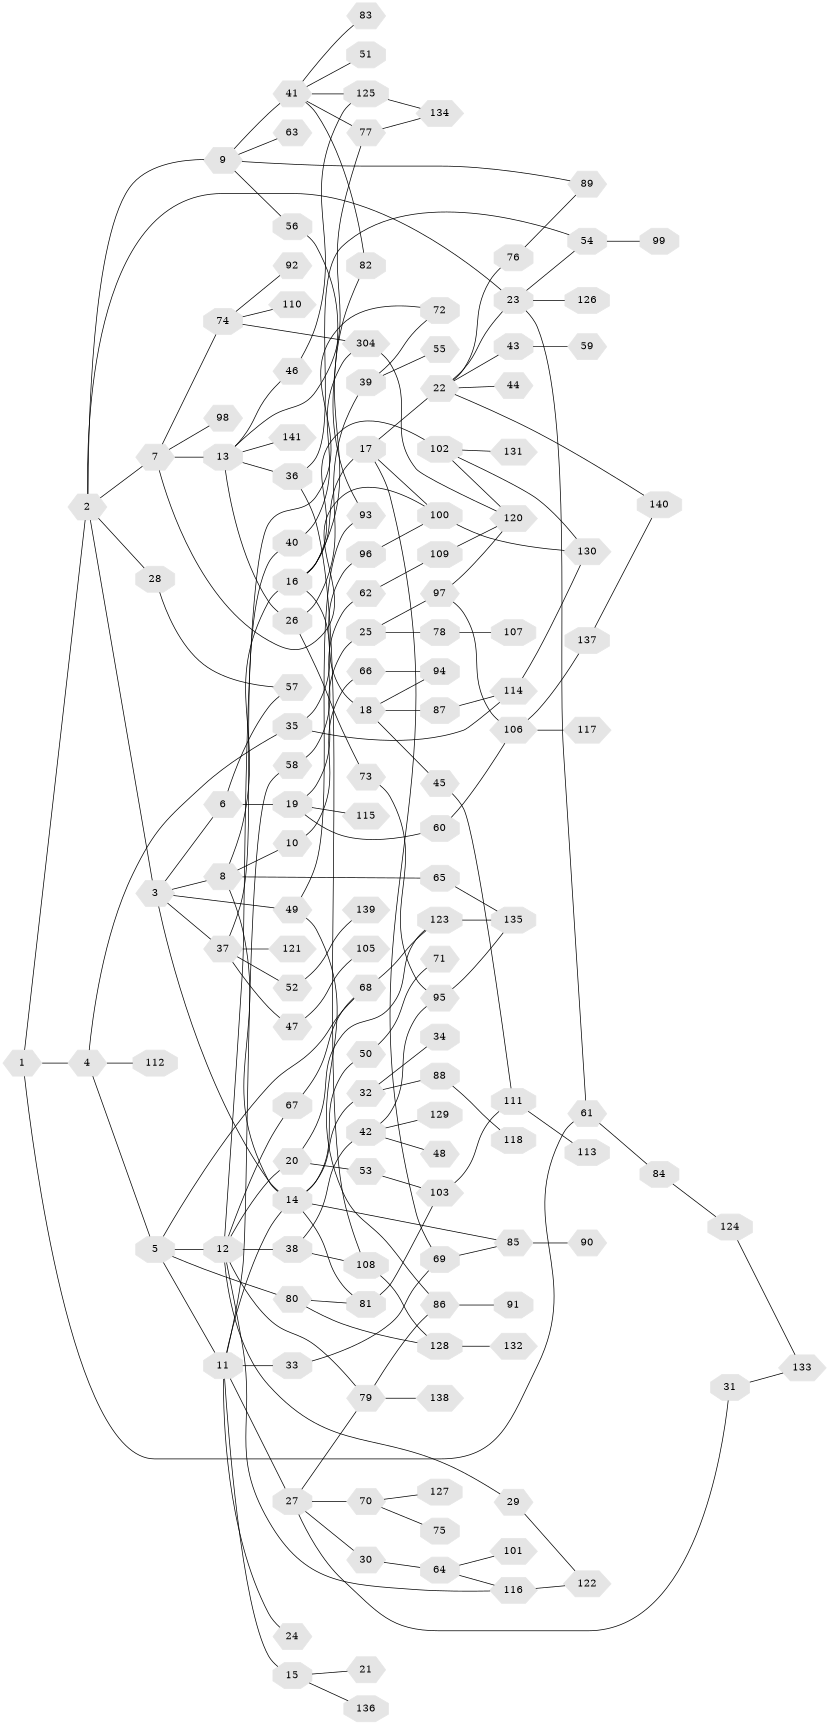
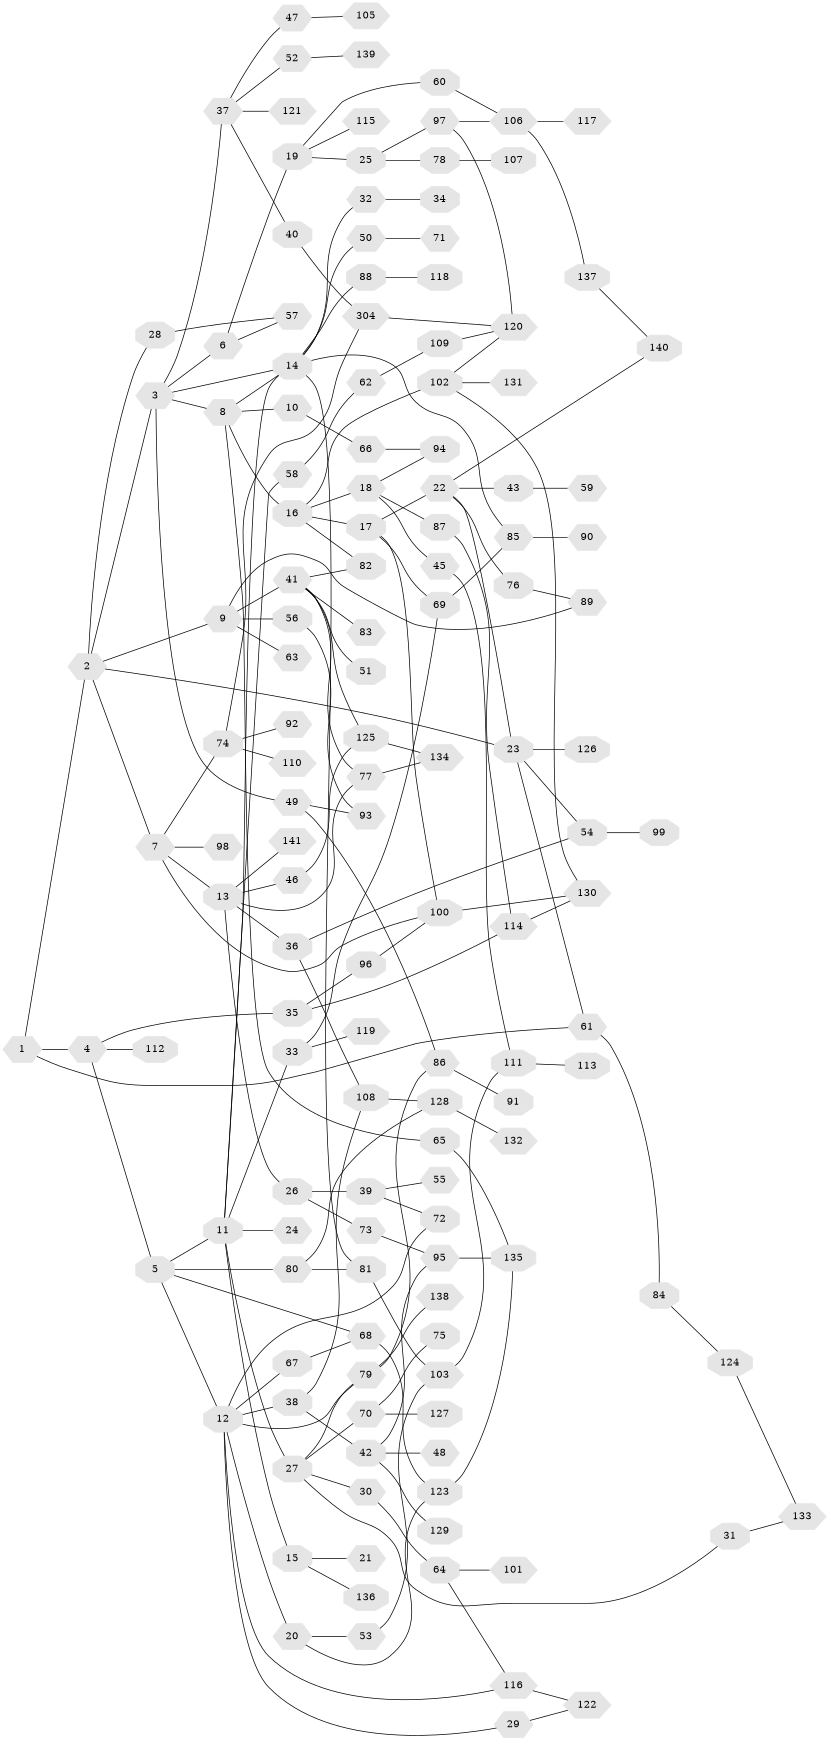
node "44": removed
node "119": added
edge "88" -- "32": now "88" -- "14"
